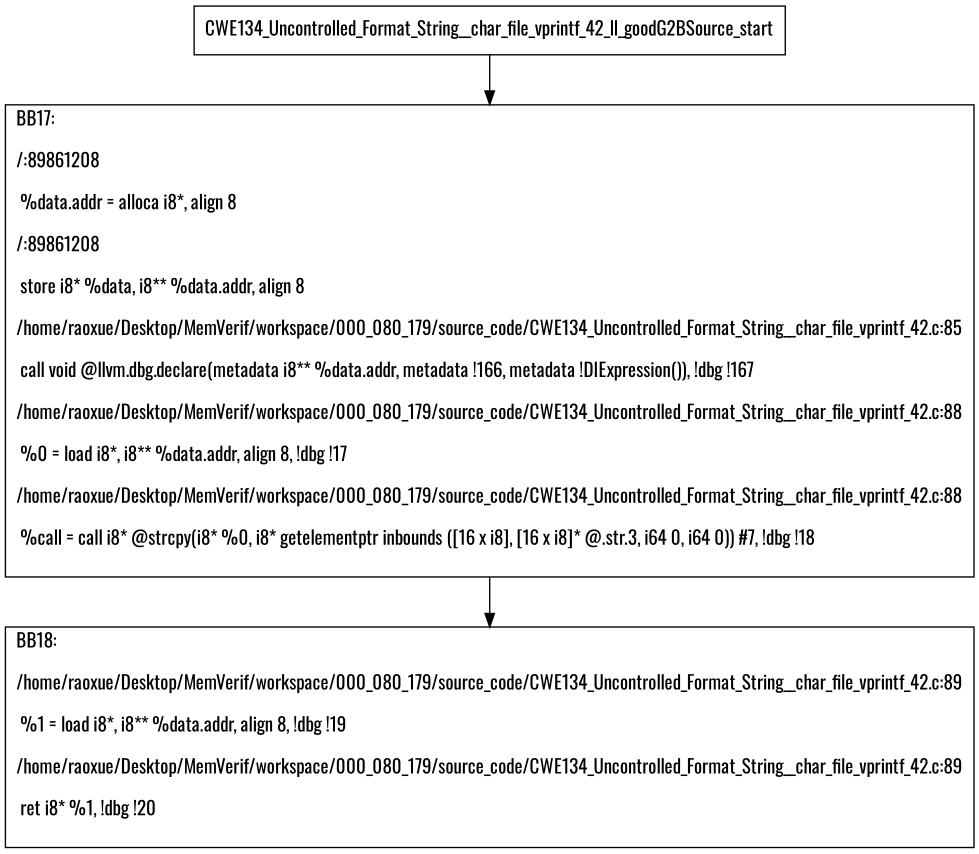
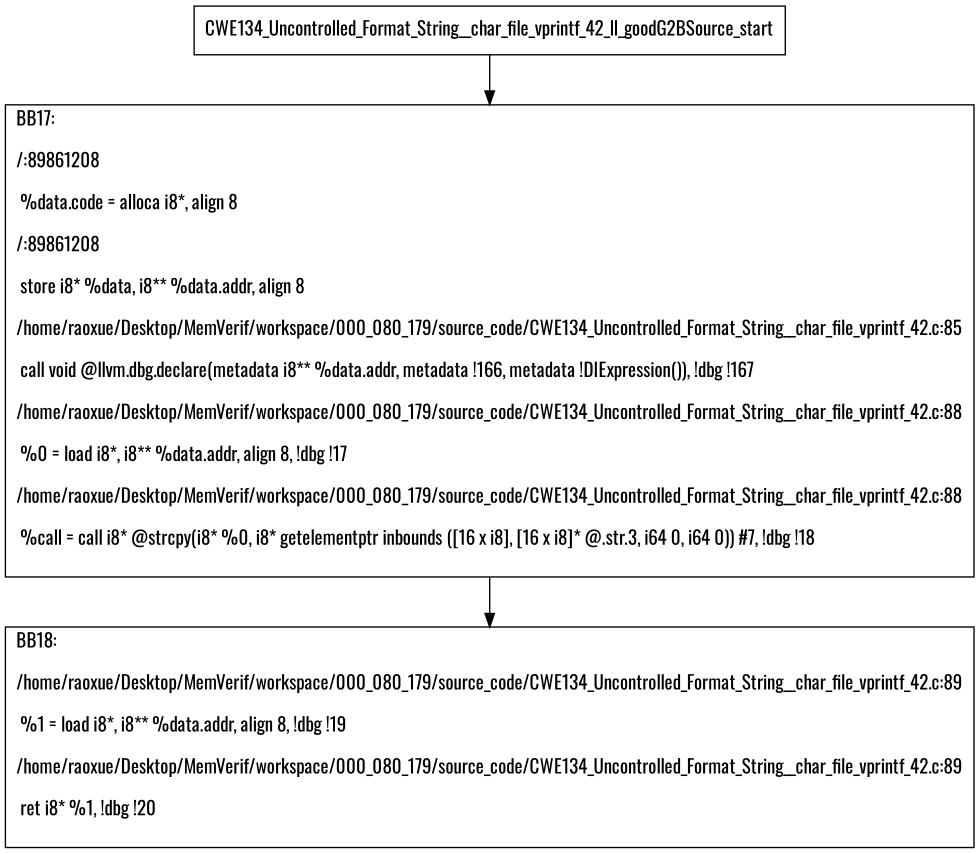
node "BB17:": text "%data.addr = alloca i8*, align 8" -> "%data.code = alloca i8*, align 8"
